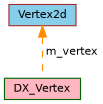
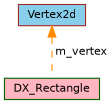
node "DX_Vertex": label "DX_Vertex" -> "DX_Rectangle"
